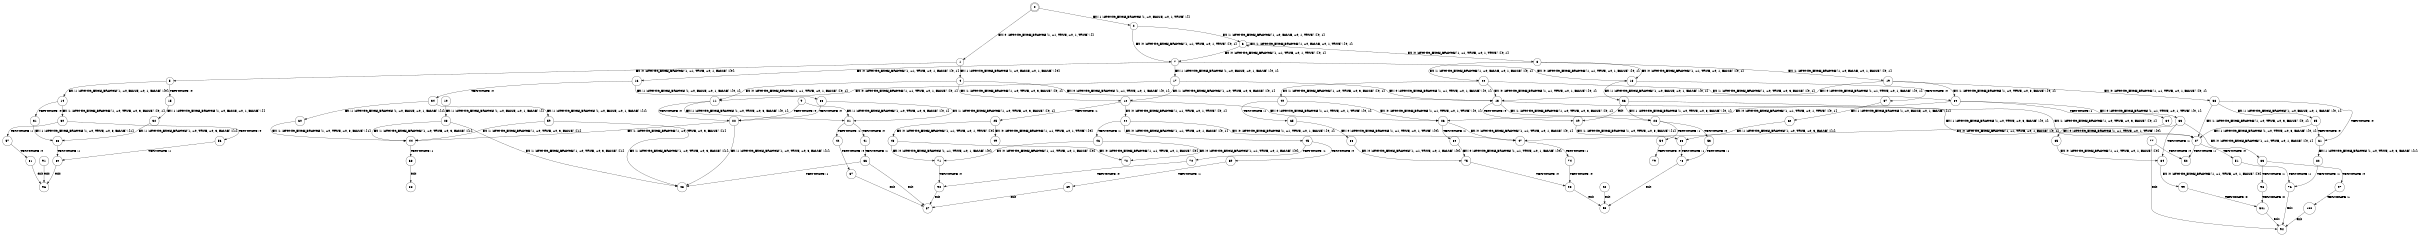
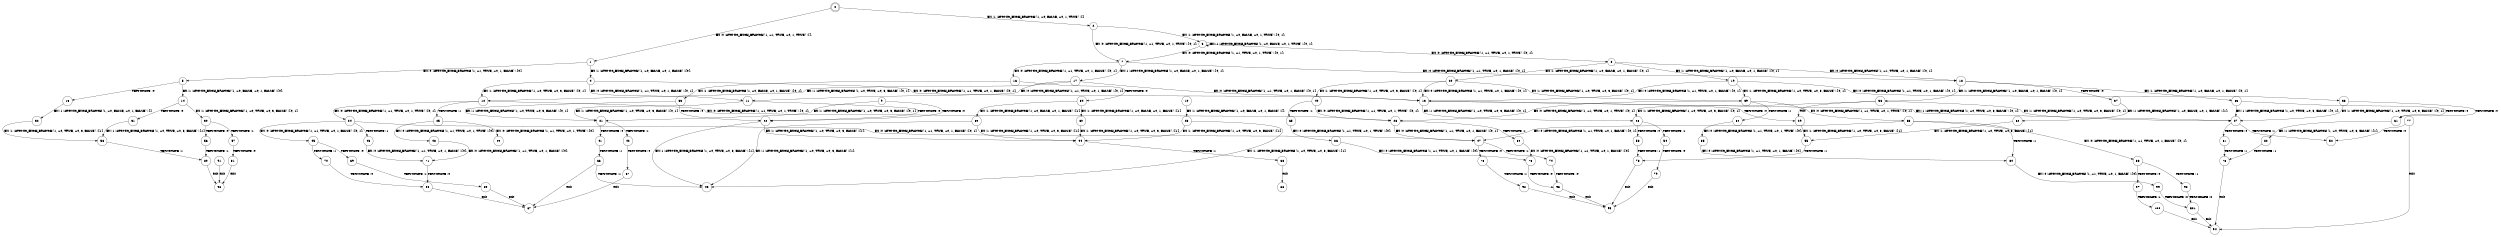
edge "38" -> "35": now "18" -> "35"
node "72": removed
node "73": added
edge "79" -> "95": added, label "exit"
